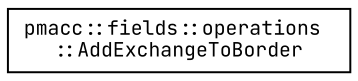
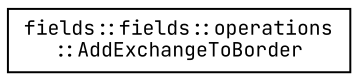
node "pmacc::fields::operations ::AddExchangeToBorder": label "pmacc::fields::operations ::AddExchangeToBorder" -> "fields::fields::operations ::AddExchangeToBorder"
